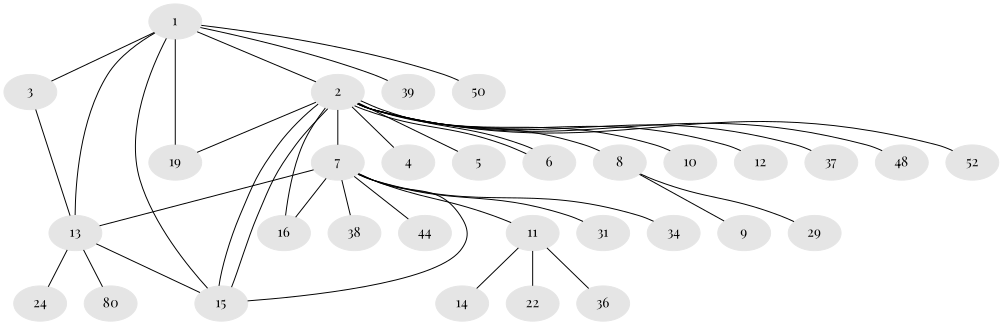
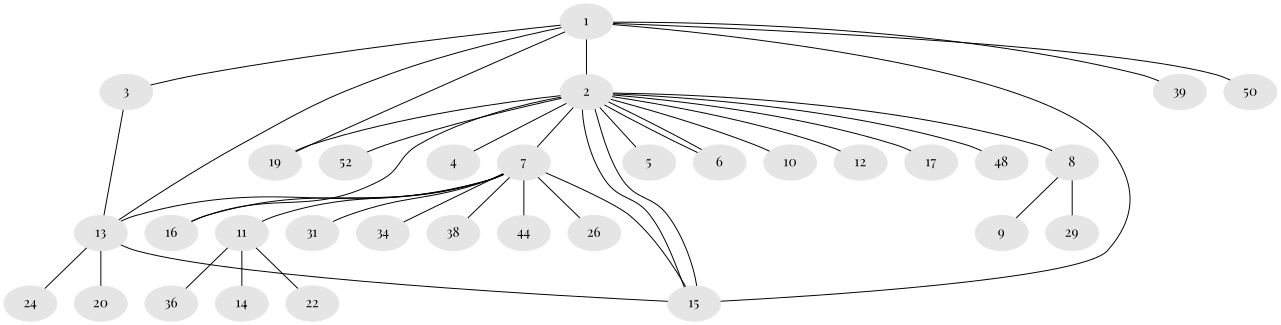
node "37": label "37" -> "17"
node "26": added
node "80": label "80" -> "20"
